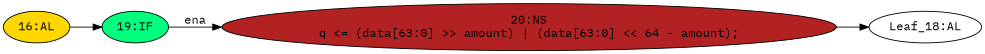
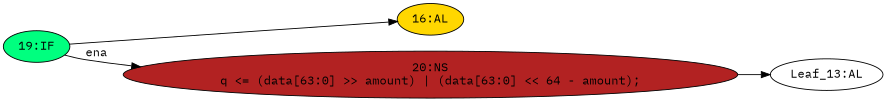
edge "16:AL" -> "19:IF": reversed
node "Leaf_18:AL": label "Leaf_18:AL" -> "Leaf_13:AL"
